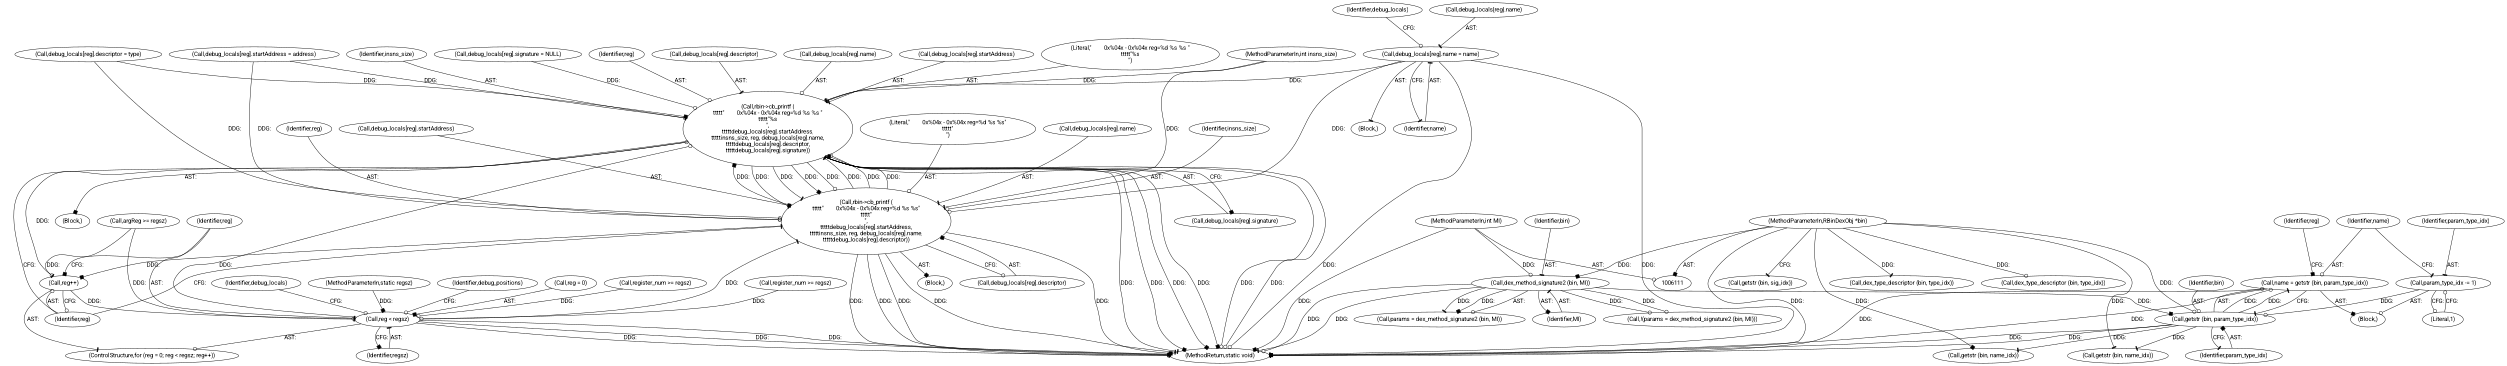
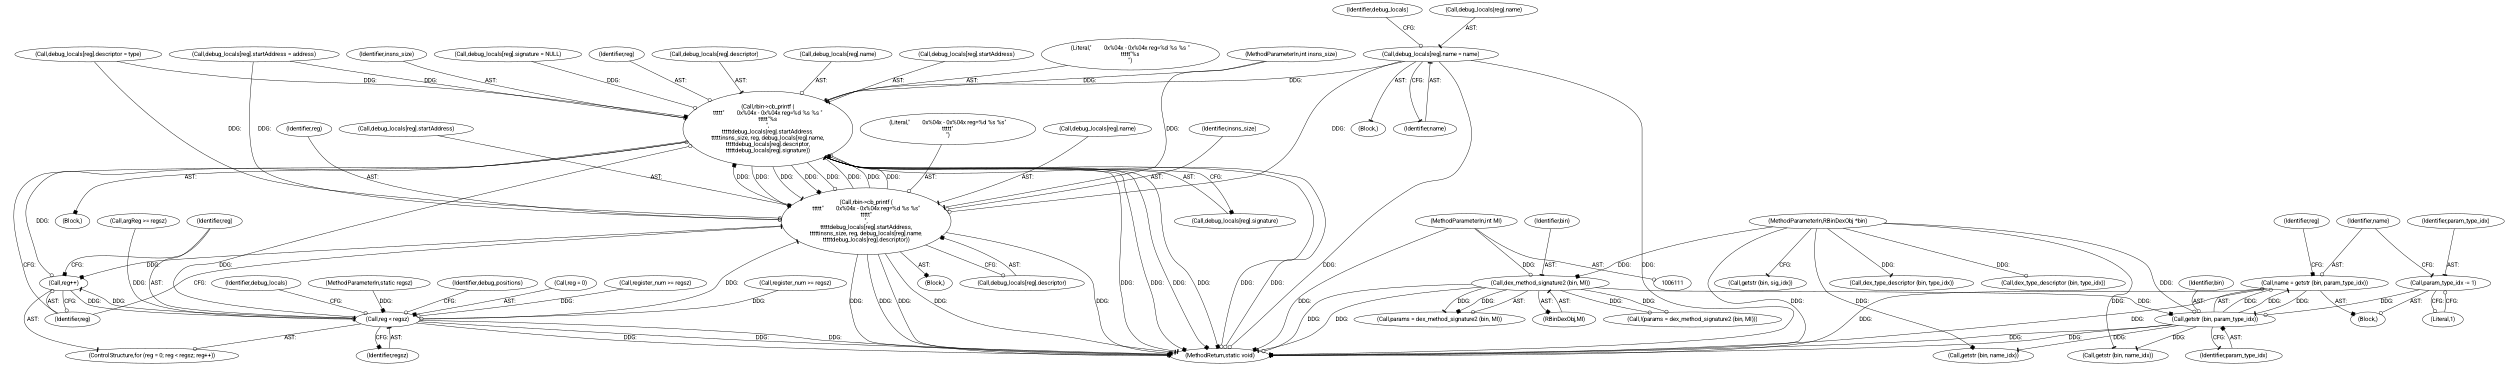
edge "(MethodParameterIn,RBinDexObj *bin)" -> "1006111": removed, label "AST:"
edge "(Call,argReg >= regsz)" -> "(Call,reg++)": now "(Call,reg < regsz)" -> "(Call,reg++)"
edge "(Call,name = getstr (bin, param_type_idx))" -> "(Call,getstr (bin, param_type_idx))": label "CFG: " -> "DDG: "
node "(Identifier,MI)": label "(Identifier,MI)" -> "(RBinDexObj,MI)"
